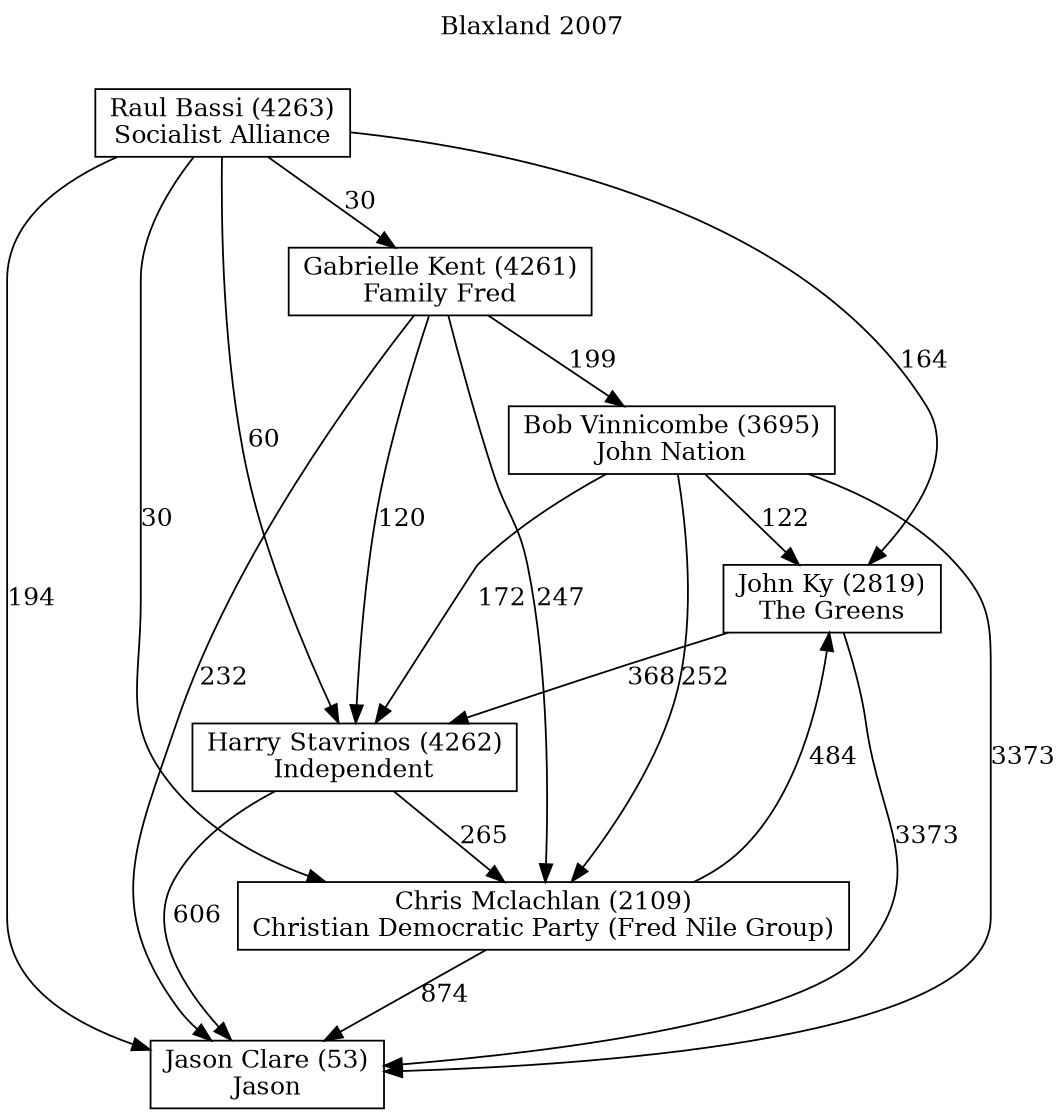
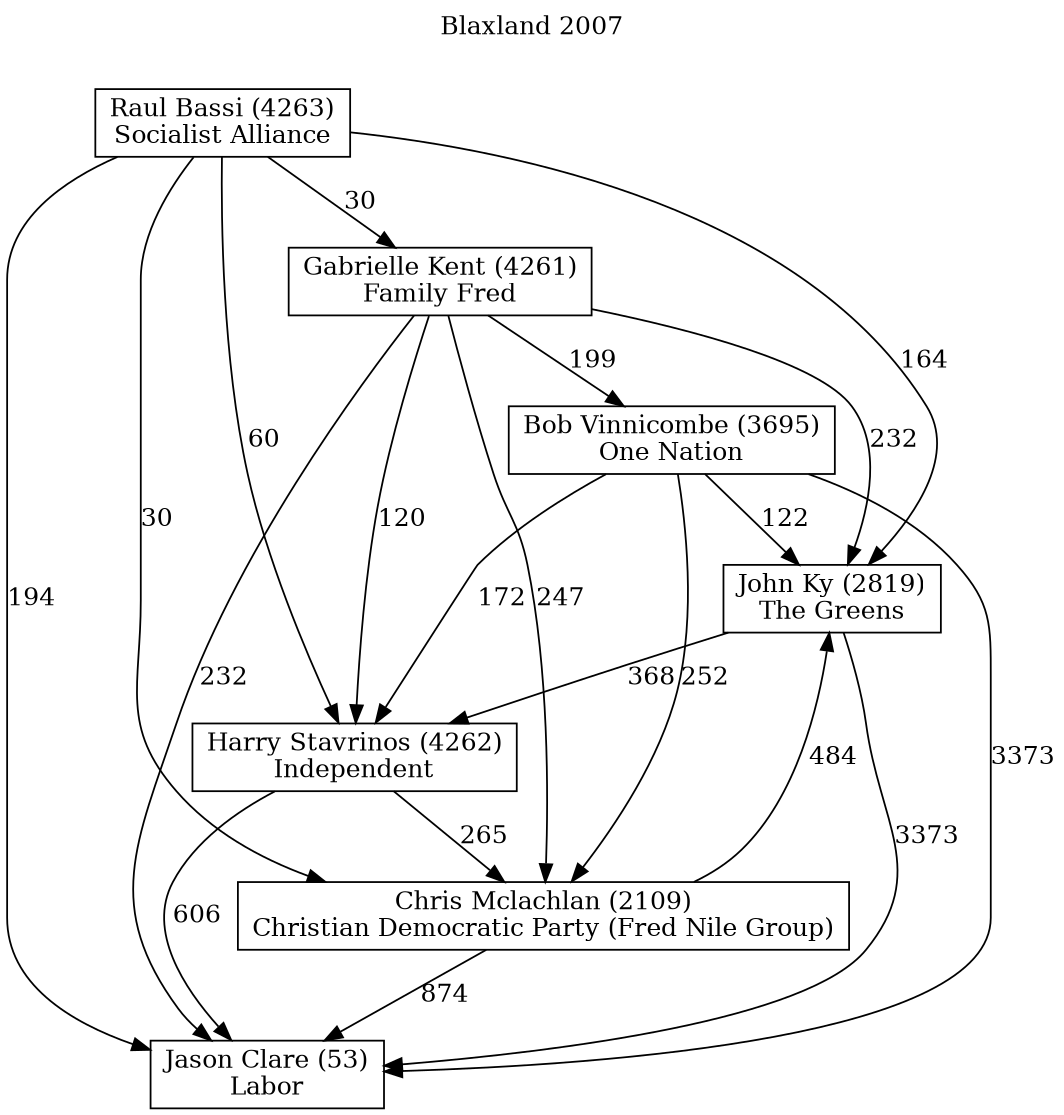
edge "Gabrielle Kent (4261) Family Fred" -> "John Ky (2819) The Greens": added, label "232"
node "Bob Vinnicombe (3695) John Nation": label "Bob Vinnicombe (3695) John Nation" -> "Bob Vinnicombe (3695) One Nation"
node "Jason Clare (53) Jason": label "Jason Clare (53) Jason" -> "Jason Clare (53) Labor"
